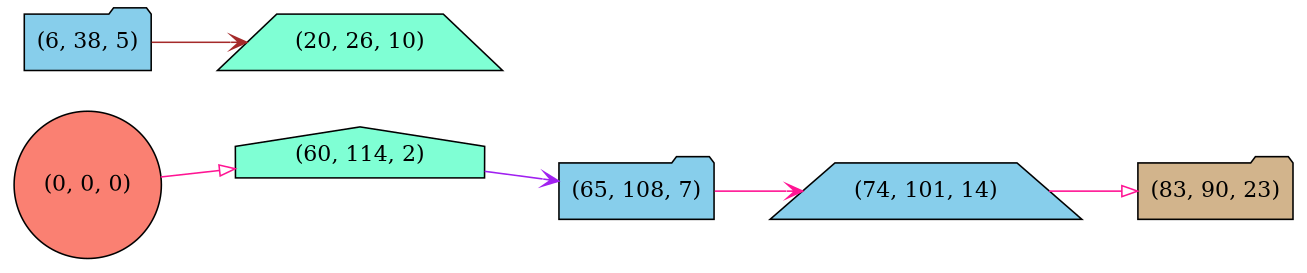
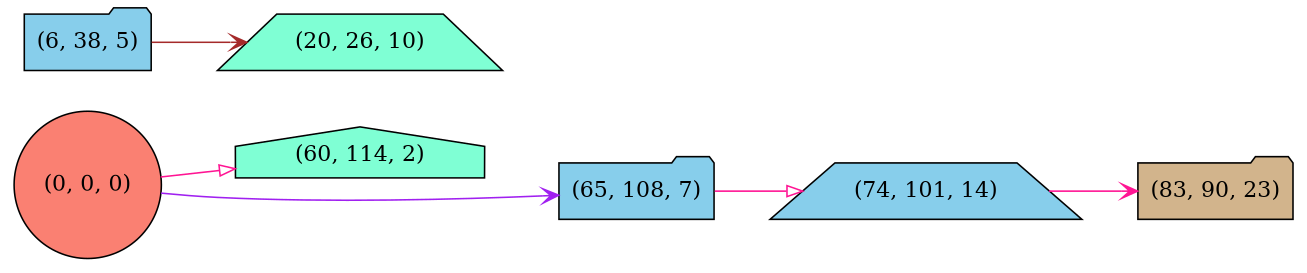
edge "(60, 114, 2)" -> "(65, 108, 7)": now "(0, 0, 0)" -> "(65, 108, 7)"
edge "(65, 108, 7)" -> "(74, 101, 14)": arrowhead vee -> onormal
edge "(74, 101, 14)" -> "(83, 90, 23)": arrowhead onormal -> vee
